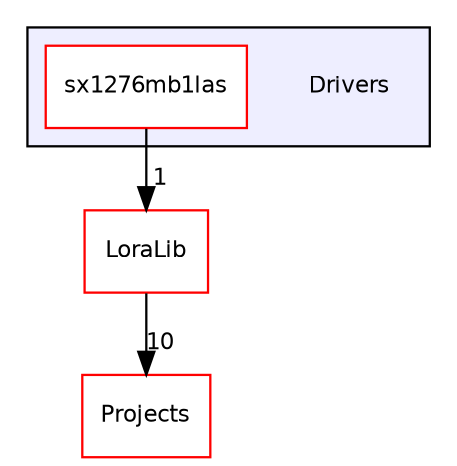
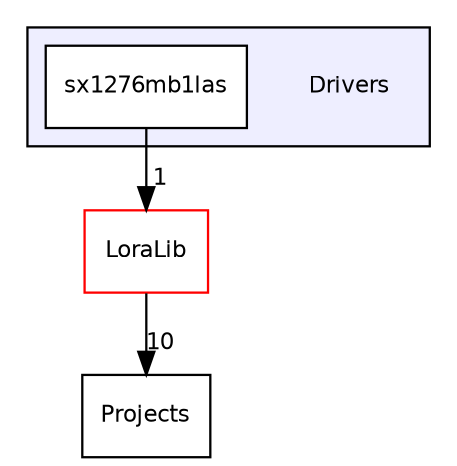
node "sx1276mb1las": color red -> black
node "Projects": color red -> black
